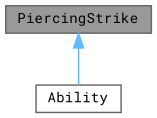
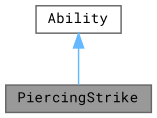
edge "Ability" -> "PiercingStrike": reversed
